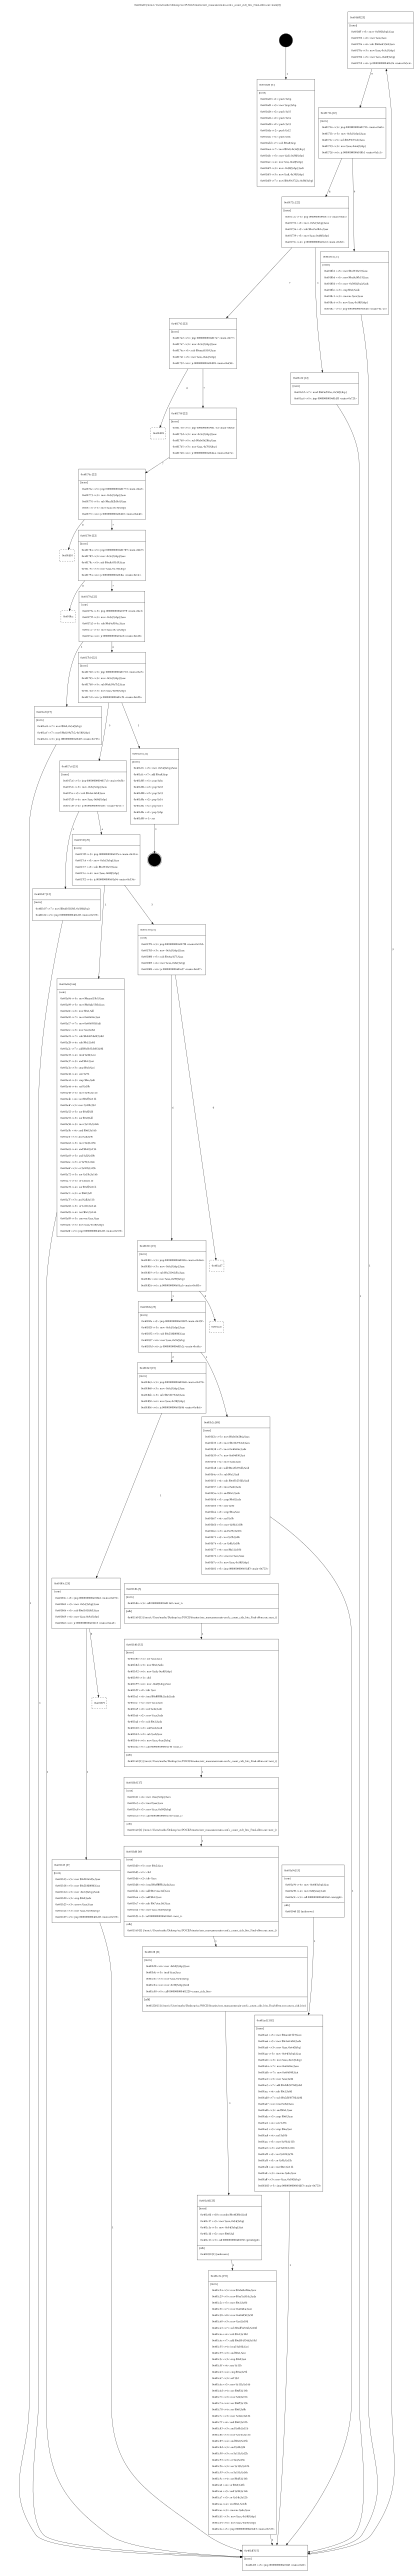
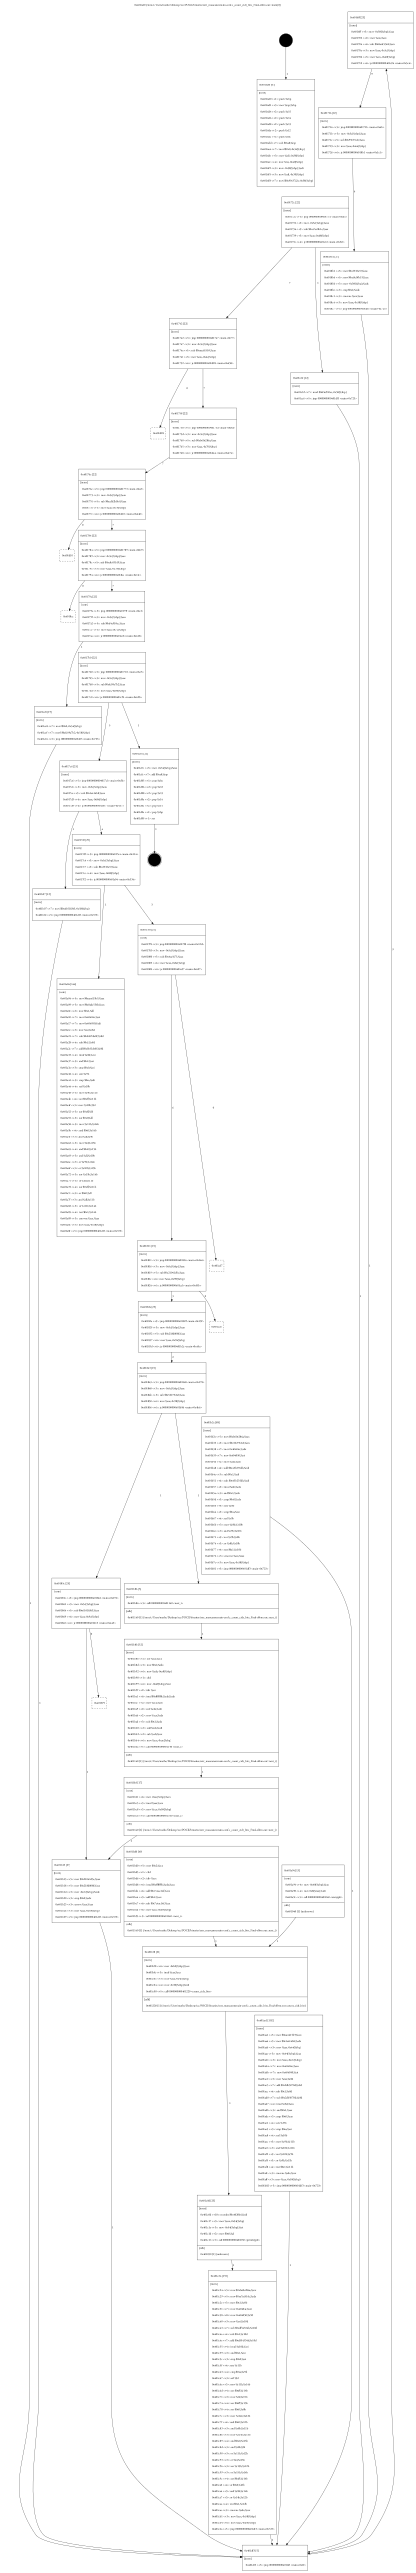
edge "0x401716 [22]" -> "0x40172c [22]": removed, label "8"
edge "0x40179a [22]" -> "0x4017b0 [22]": removed, label "6"
edge "0x40182a [25]" -> "0x401b2e [88]": removed, label "1"
edge "0x401843 [25]" -> "0x401b86 [5]": added, label "1"
edge "0x401bbf [17]" -> "0x401bd0 [40]": now "0x401bbf [17]" -> "0x401b13 [27]"
edge "0x401a04 [144]" -> "0x401df3 [5]": removed, label "1"
edge "0x401a94 [13]" -> "0x401aa1 [102]": now "0x401a94 [13]" -> "0x401bf8 [21]"
